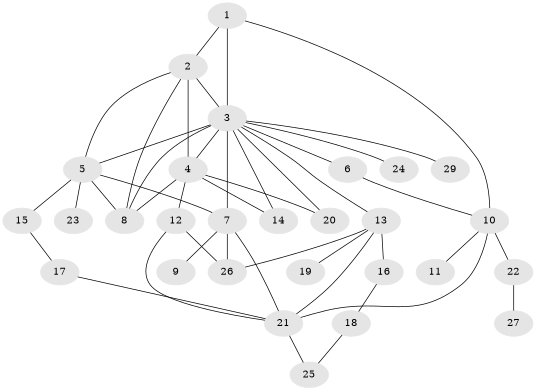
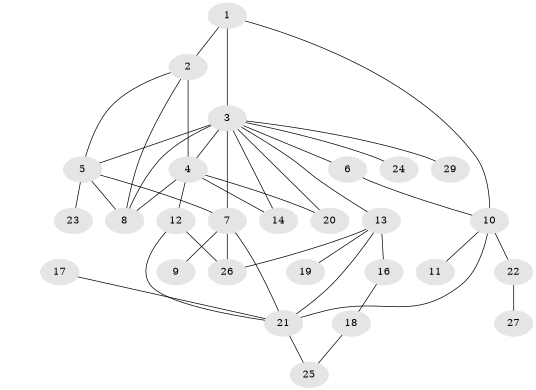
edge "2" -- "3": removed
node "15": removed
